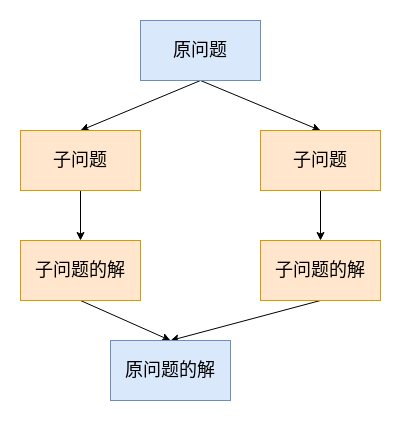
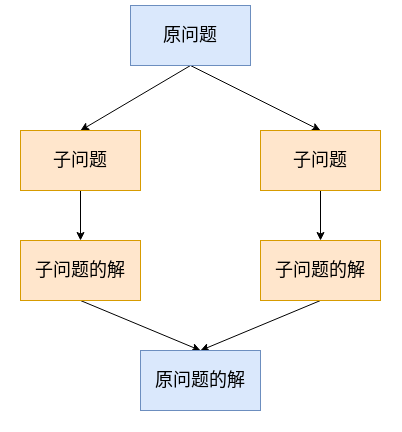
node "原问题": moved (201, 51) -> (191, 36)
node "原问题的解": moved (171, 371) -> (201, 381)
